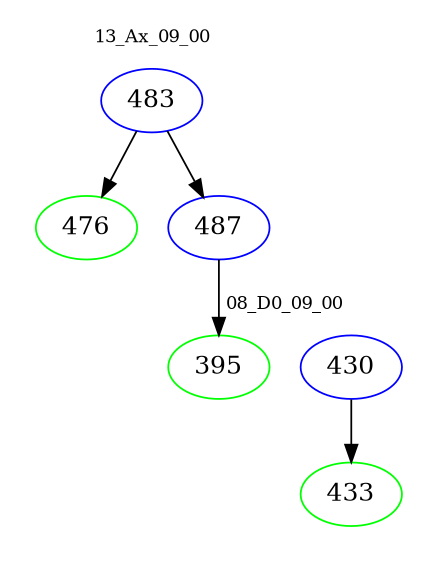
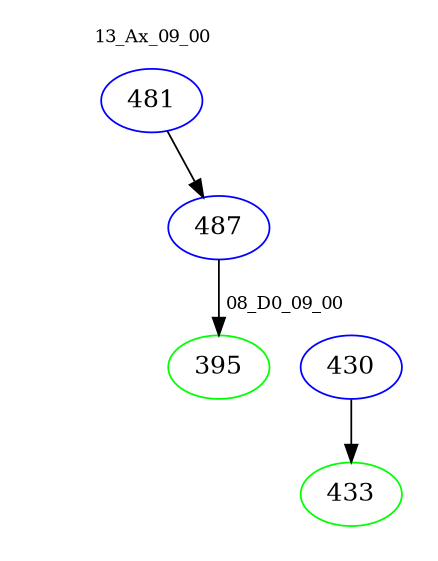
node "483": label "483" -> "481"
node "476": removed
